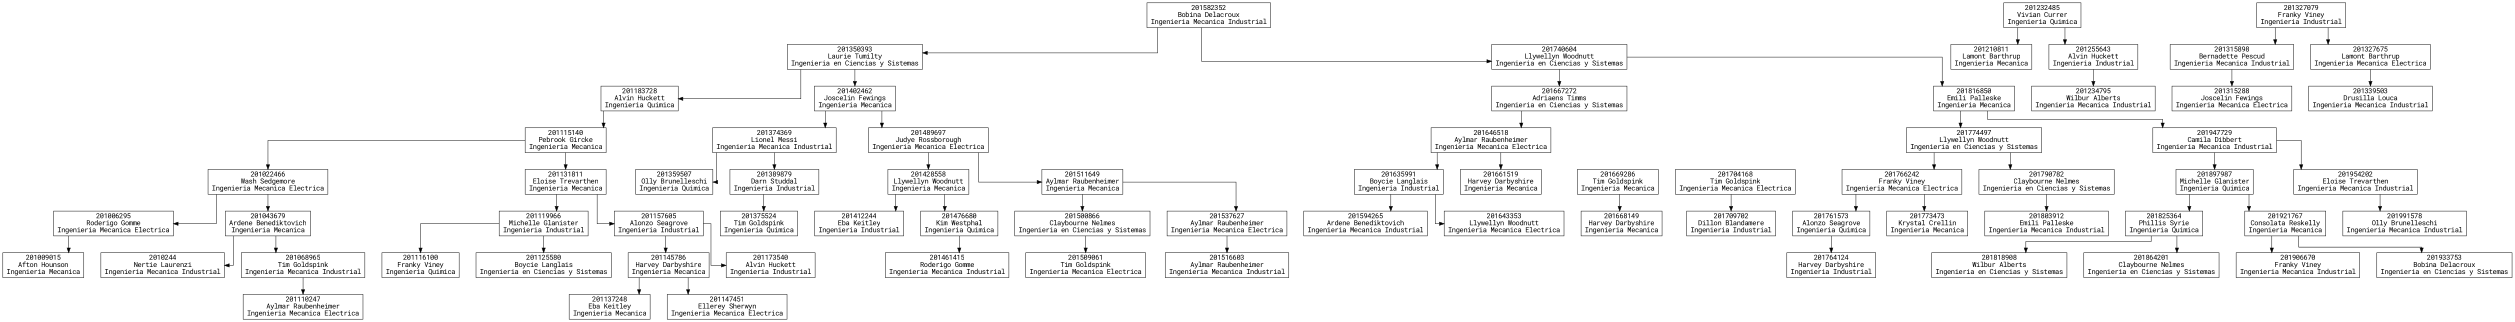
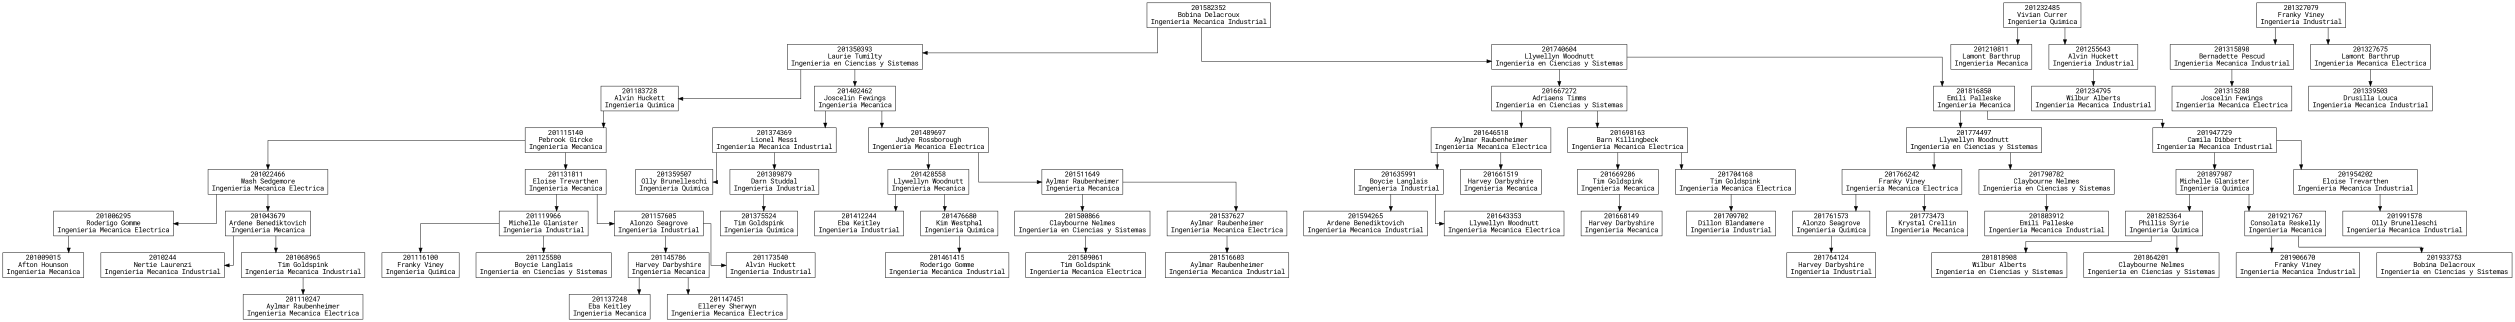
node "201698163 Barn Killingbeck Ingenieria Mecanica Electrica": added
